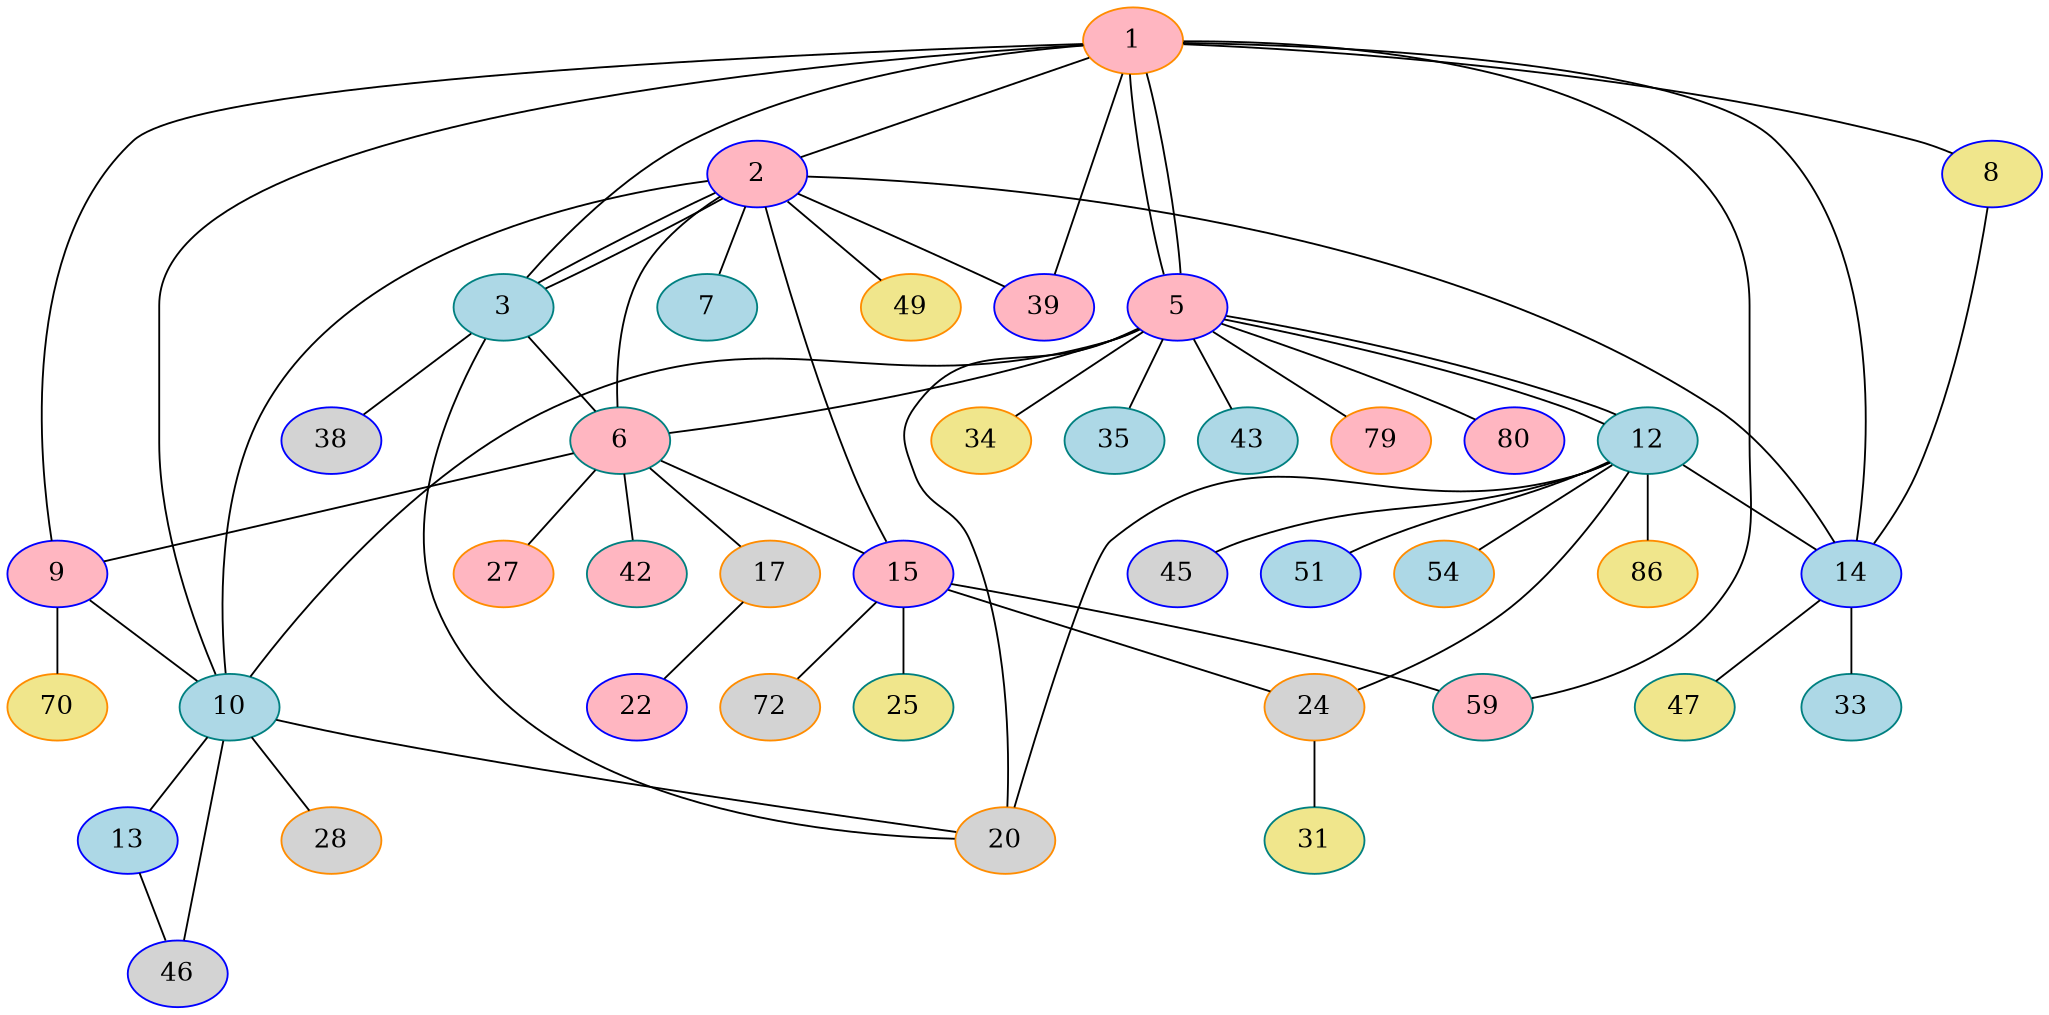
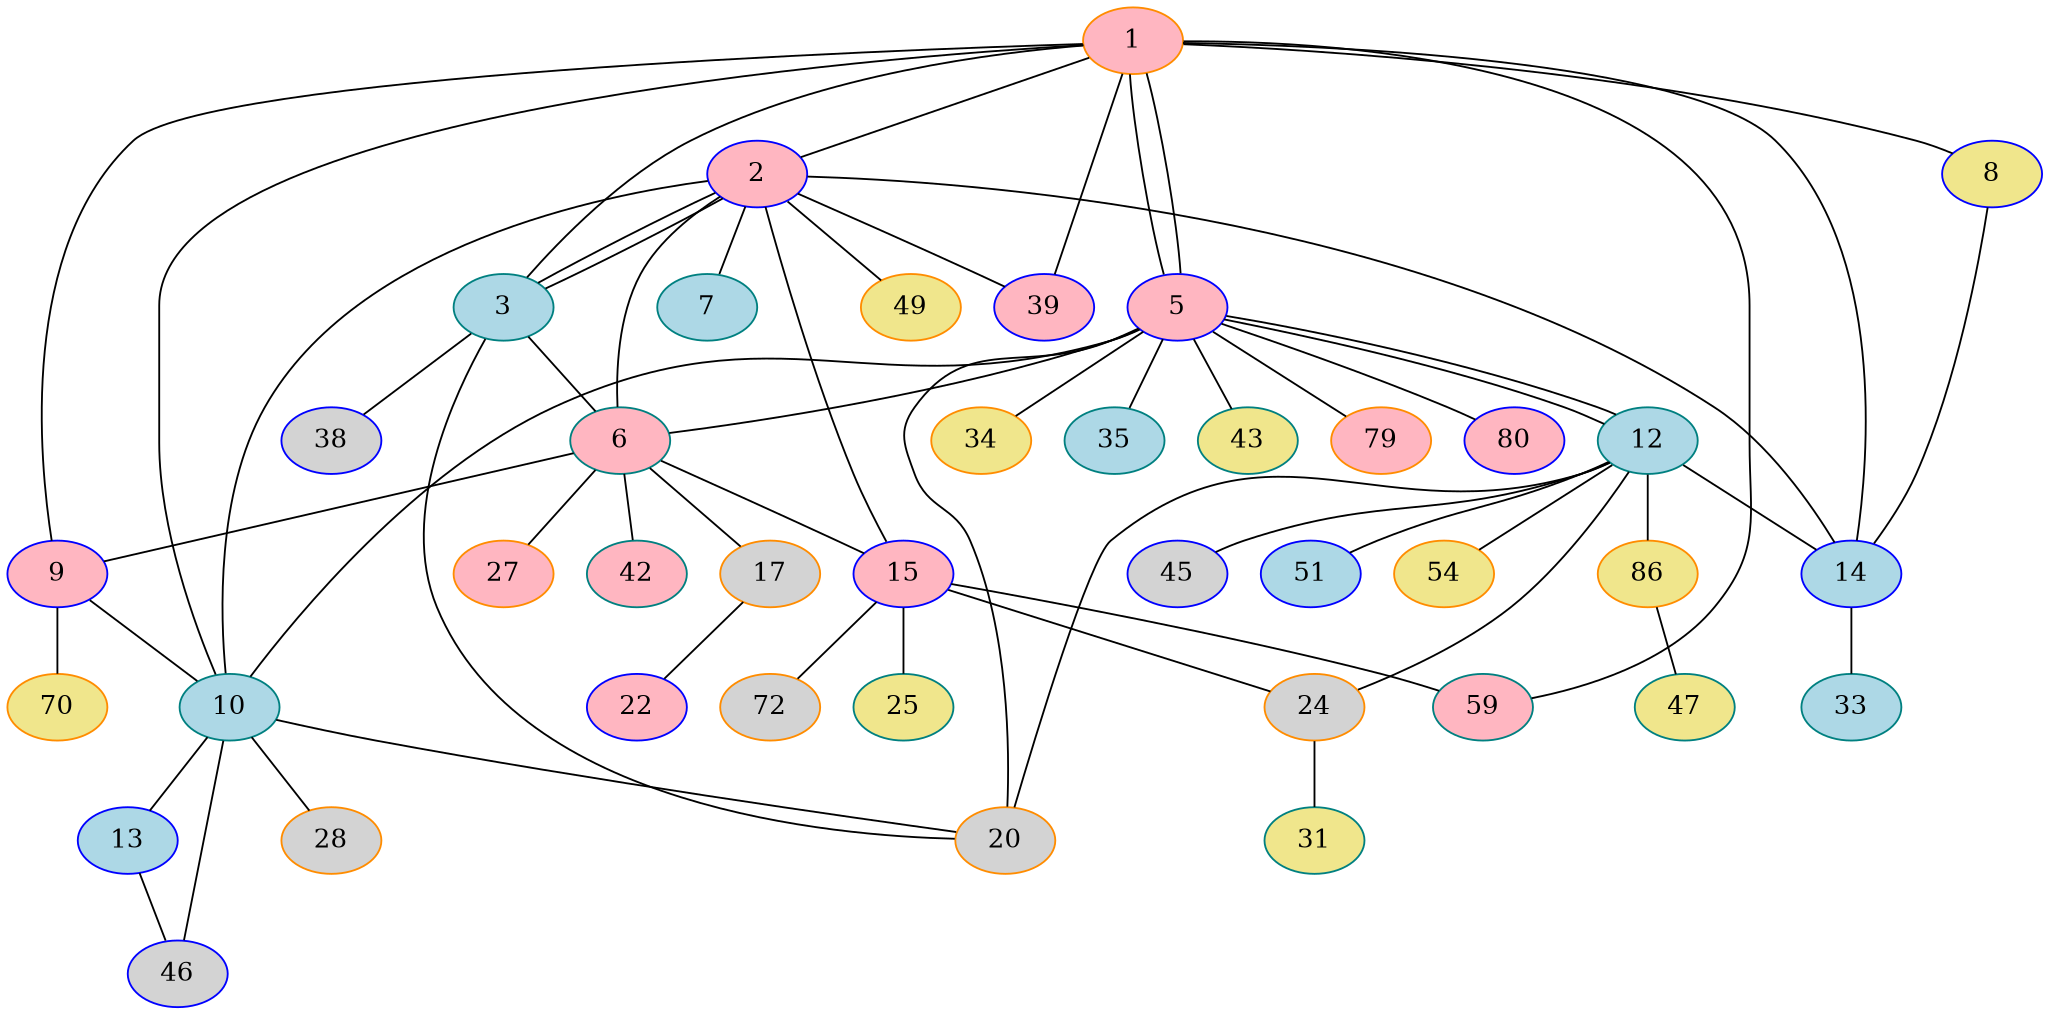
node "43": fillcolor lightblue -> khaki
node "54": fillcolor lightblue -> khaki
edge "14" -- "47": now "86" -- "47"
